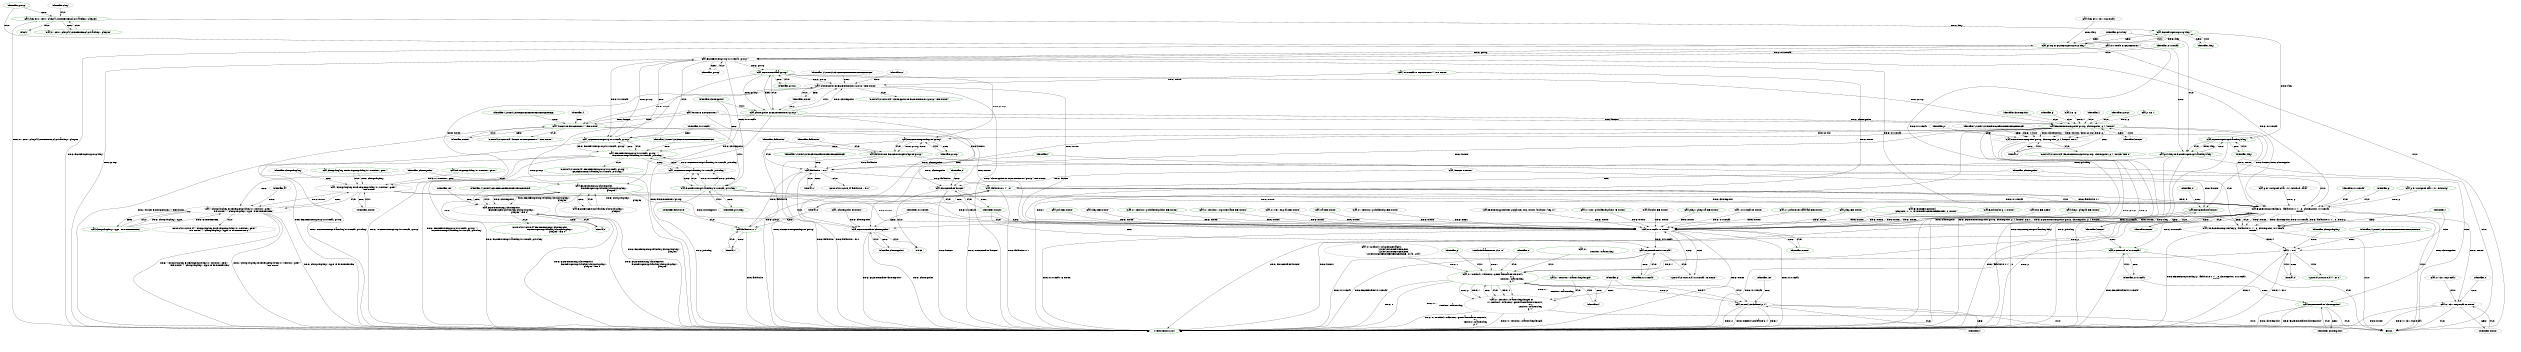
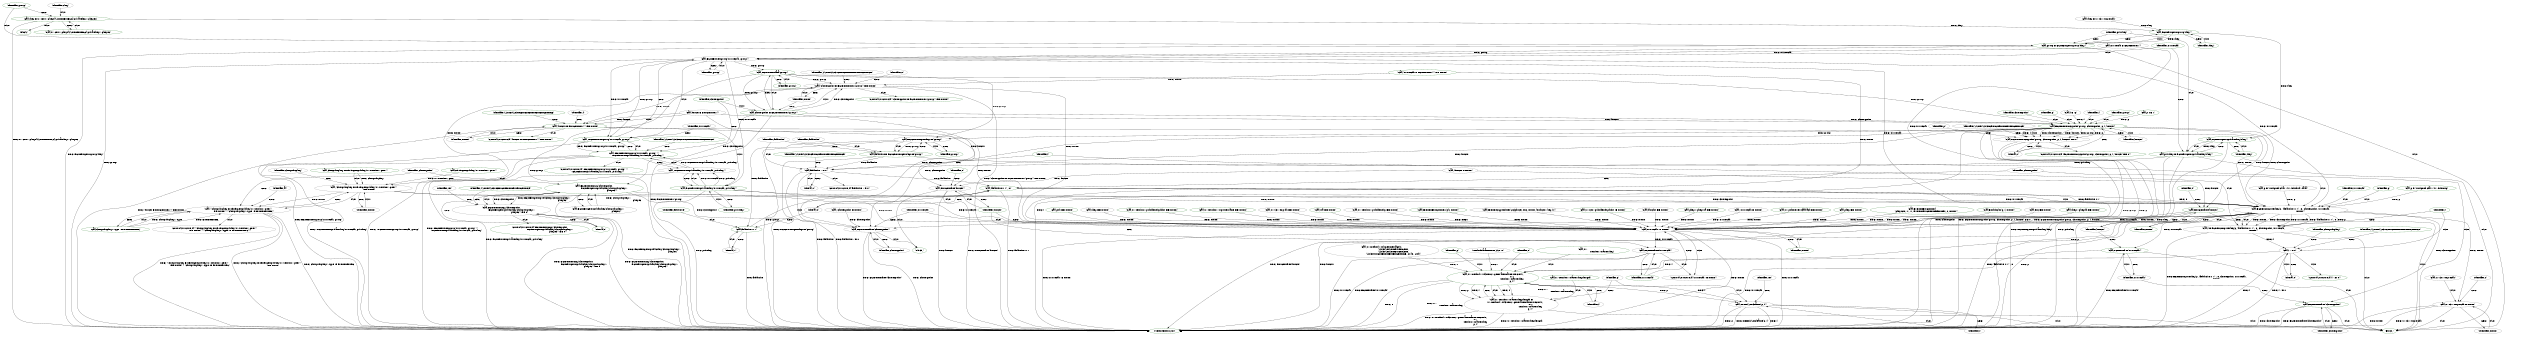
edge "(Call,tkey = s->s3->tmp.ecdh)" -> "(Call,group = EC_KEY_get0_group(tkey))": now "(Call,tkey = s->s3->tmp.ecdh)" -> "(Call,EC_KEY_get0_group(tkey))"
edge "(Call,field_size <= 0)" -> "(Call,field_size + 7)": now "(Call,EC_GROUP_get_degree(group))" -> "(Call,field_size + 7)"
node "(Call,EVP_PKEY_CTX_new(pk, NULL))": added
node "(Call,enc == CTRL)": label "(Call,enc == CTRL)" -> "(Call,enc == NULL)"
